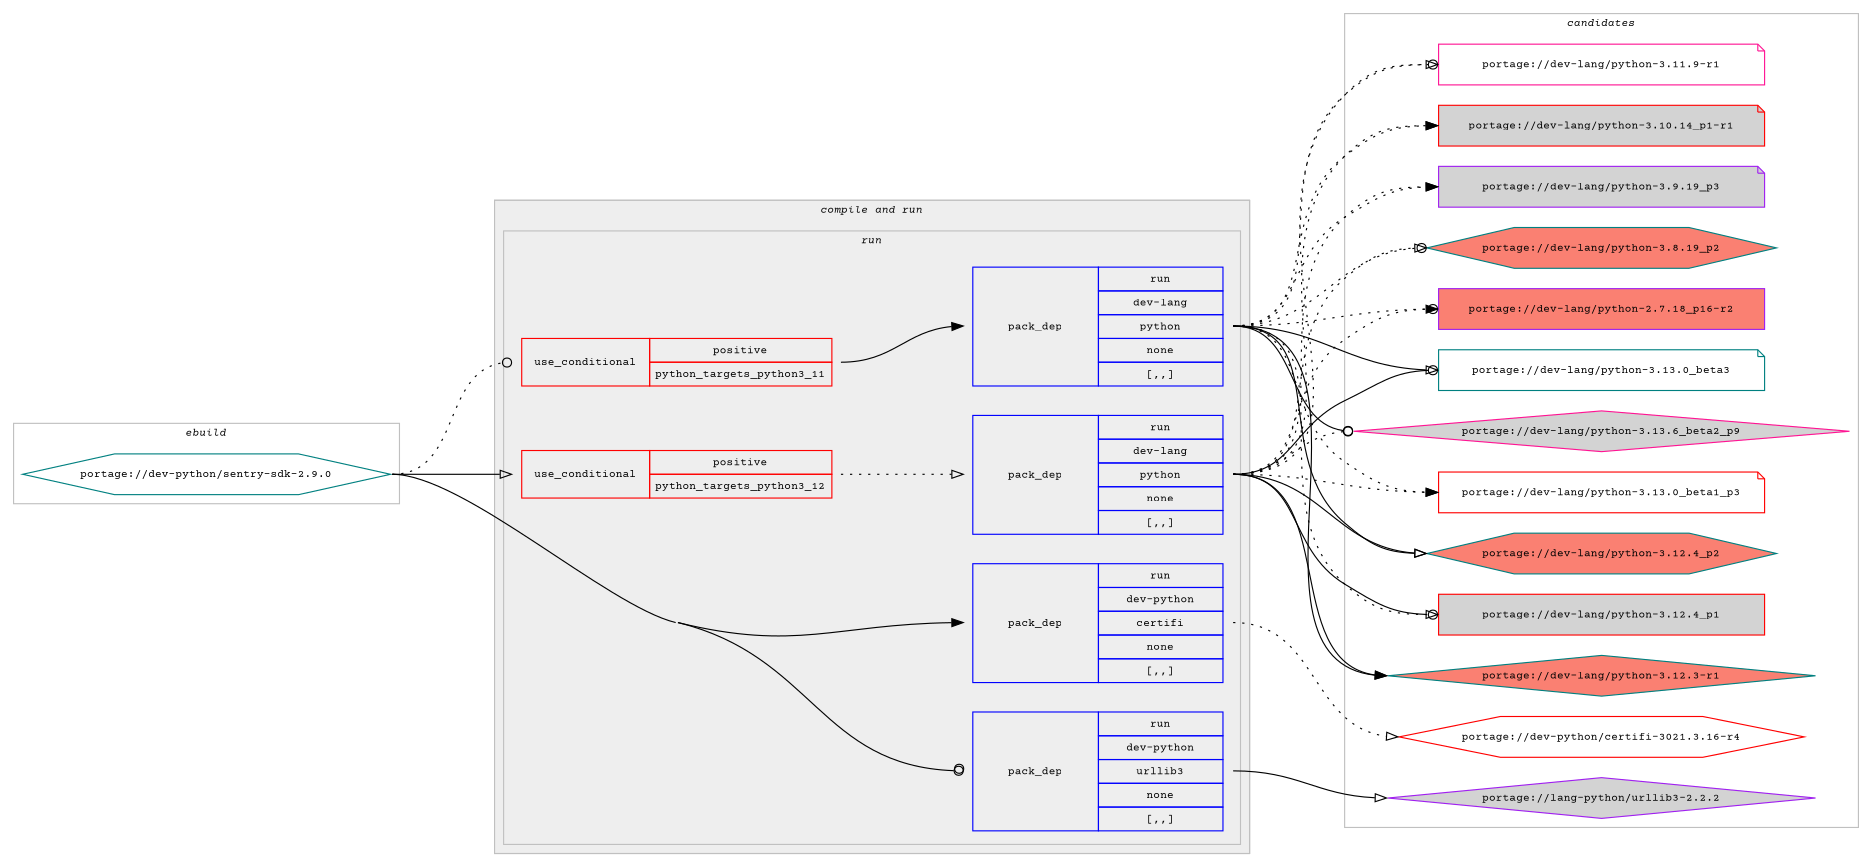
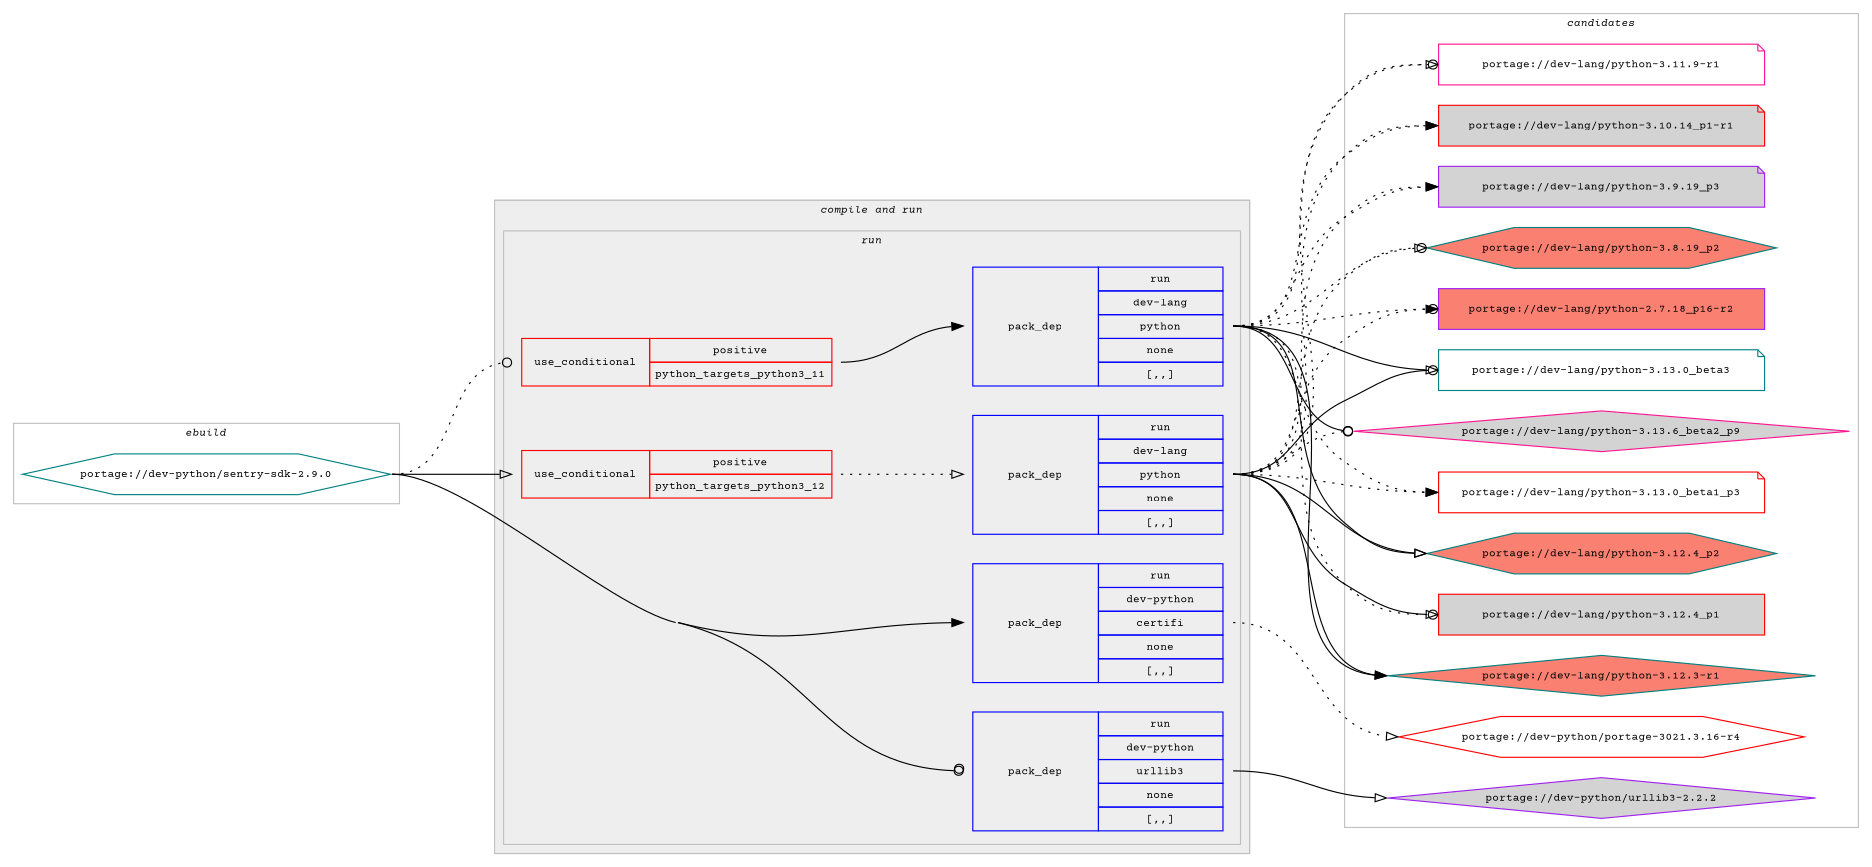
node "portage://dev-python/certifi-3021.3.16-r4": label "portage://dev-python/certifi-3021.3.16-r4" -> "portage://dev-python/portage-3021.3.16-r4"
node "portage://lang-python/urllib3-2.2.2": label "portage://lang-python/urllib3-2.2.2" -> "portage://dev-python/urllib3-2.2.2"
